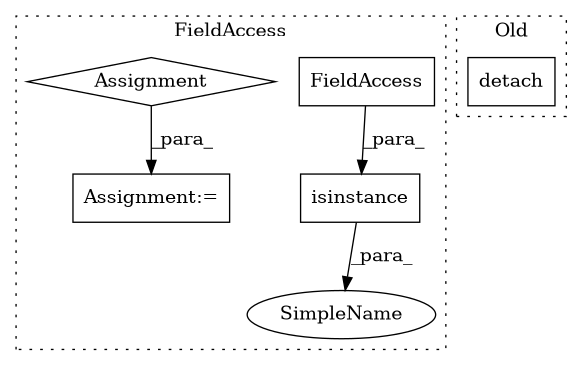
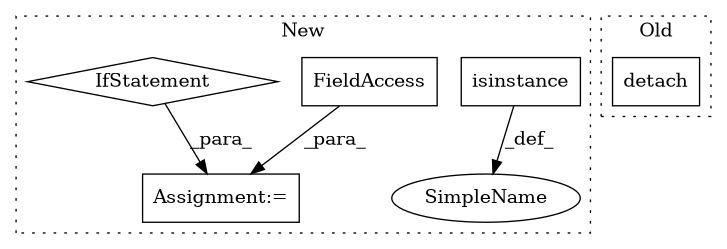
cluster "FieldAccess": label "FieldAccess" -> "New"
node "Assignment": label "Assignment" -> "IfStatement"
edge "FieldAccess" -> "isinstance": now "FieldAccess" -> "Assignment:="
edge "isinstance" -> "SimpleName": label "_para_" -> "_def_"
